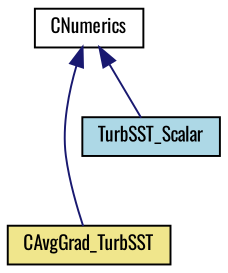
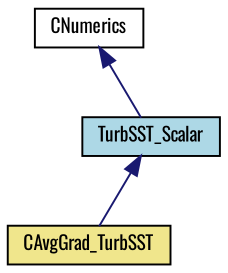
edge "CAvgGrad_TurbSST" -> "CNumerics": now "CAvgGrad_TurbSST" -> "TurbSST_Scalar"
